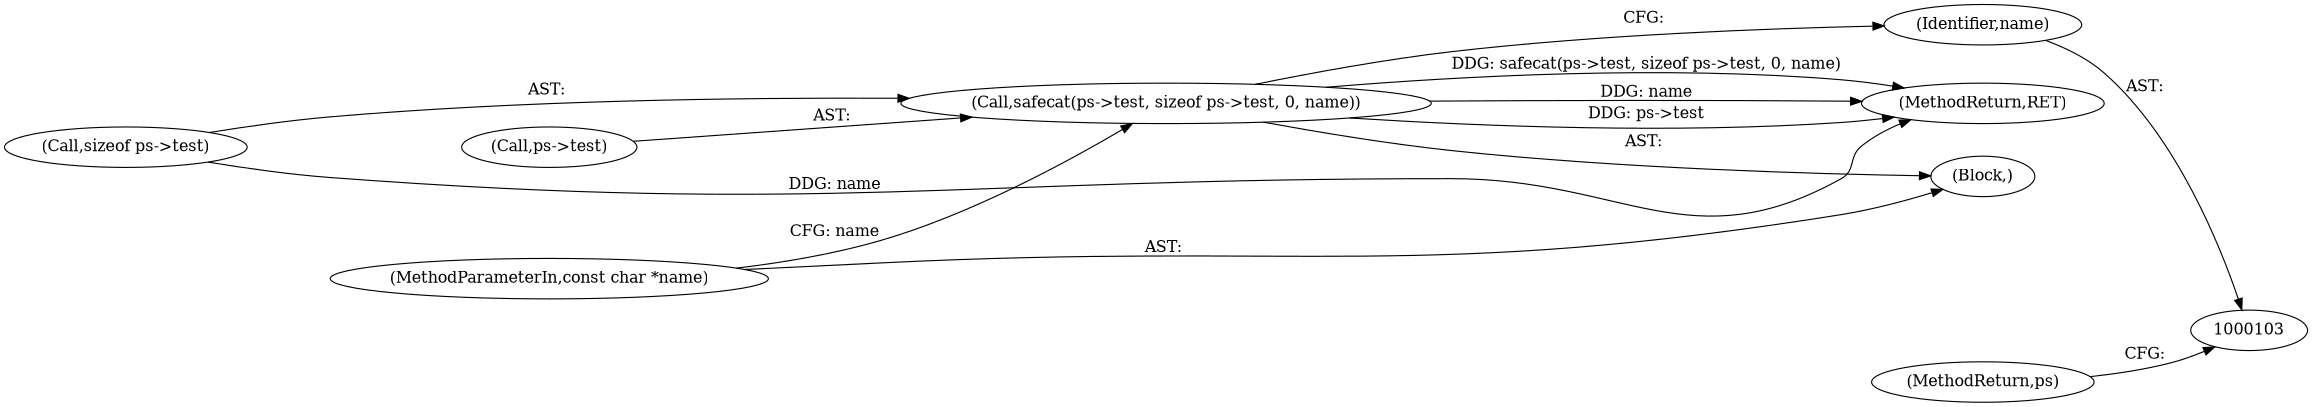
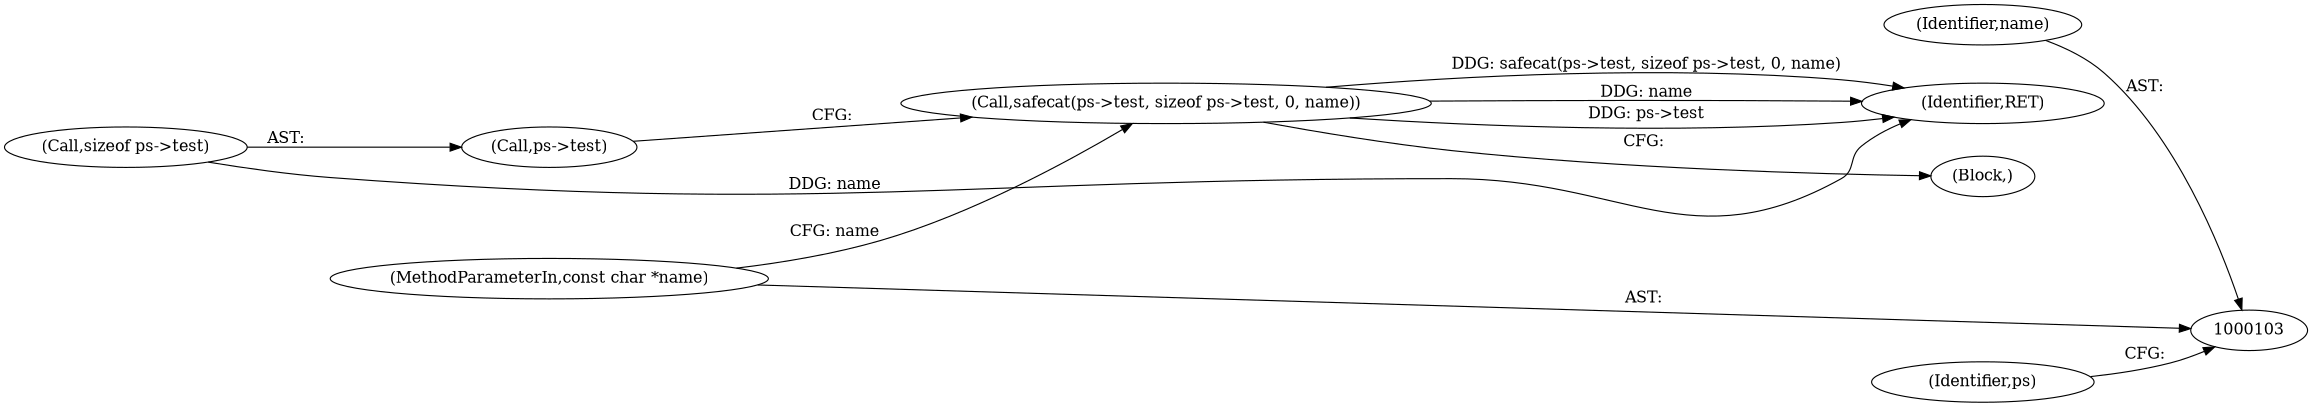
edge "(Call,safecat(ps->test, sizeof ps->test, 0, name))" -> "(Identifier,name)": removed, label "CFG:"
node "(MethodReturn,RET)": label "(MethodReturn,RET)" -> "(Identifier,RET)"
edge "(Call,sizeof ps->test)" -> "(Call,safecat(ps->test, sizeof ps->test, 0, name))": now "(Call,sizeof ps->test)" -> "(Call,ps->test)"
edge "(Call,ps->test)" -> "(Call,safecat(ps->test, sizeof ps->test, 0, name))": label "AST: " -> "CFG: "
edge "(Call,safecat(ps->test, sizeof ps->test, 0, name))" -> "(Block,)": label "AST: " -> "CFG: "
edge "(MethodParameterIn,const char *name)" -> "(Block,)": now "(MethodParameterIn,const char *name)" -> "1000103"
node "(MethodReturn,ps)": label "(MethodReturn,ps)" -> "(Identifier,ps)"
